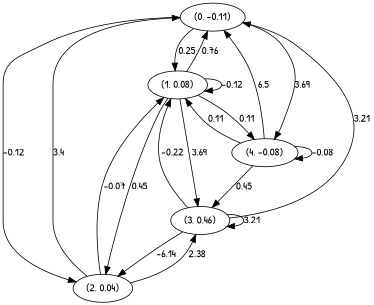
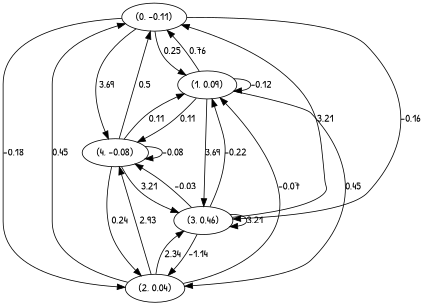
node "(1, 0.08)": label "(1, 0.08)" -> "(1, 0.09)"
edge "(4, -0.08)" -> "(0, -0.11)": label "6.5" -> "0.5"
edge "(0, -0.11)" -> "(3, 0.46)": added, label "-0.16"
edge "(0, -0.11)" -> "(2, 0.04)": label "-0.12" -> "-0.18"
edge "(2, 0.04)" -> "(0, -0.11)": label "3.4" -> "0.45"
edge "(3, 0.46)" -> "(4, -0.08)": added, label "-0.03"
edge "(4, -0.08)" -> "(3, 0.46)": label "0.45" -> "3.21"
edge "(4, -0.08)" -> "(2, 0.04)": added, label "0.24"
edge "(2, 0.04)" -> "(4, -0.08)": added, label "2.93"
edge "(3, 0.46)" -> "(2, 0.04)": label "-6.14" -> "-1.14"
edge "(2, 0.04)" -> "(3, 0.46)": label "2.38" -> "2.34"
